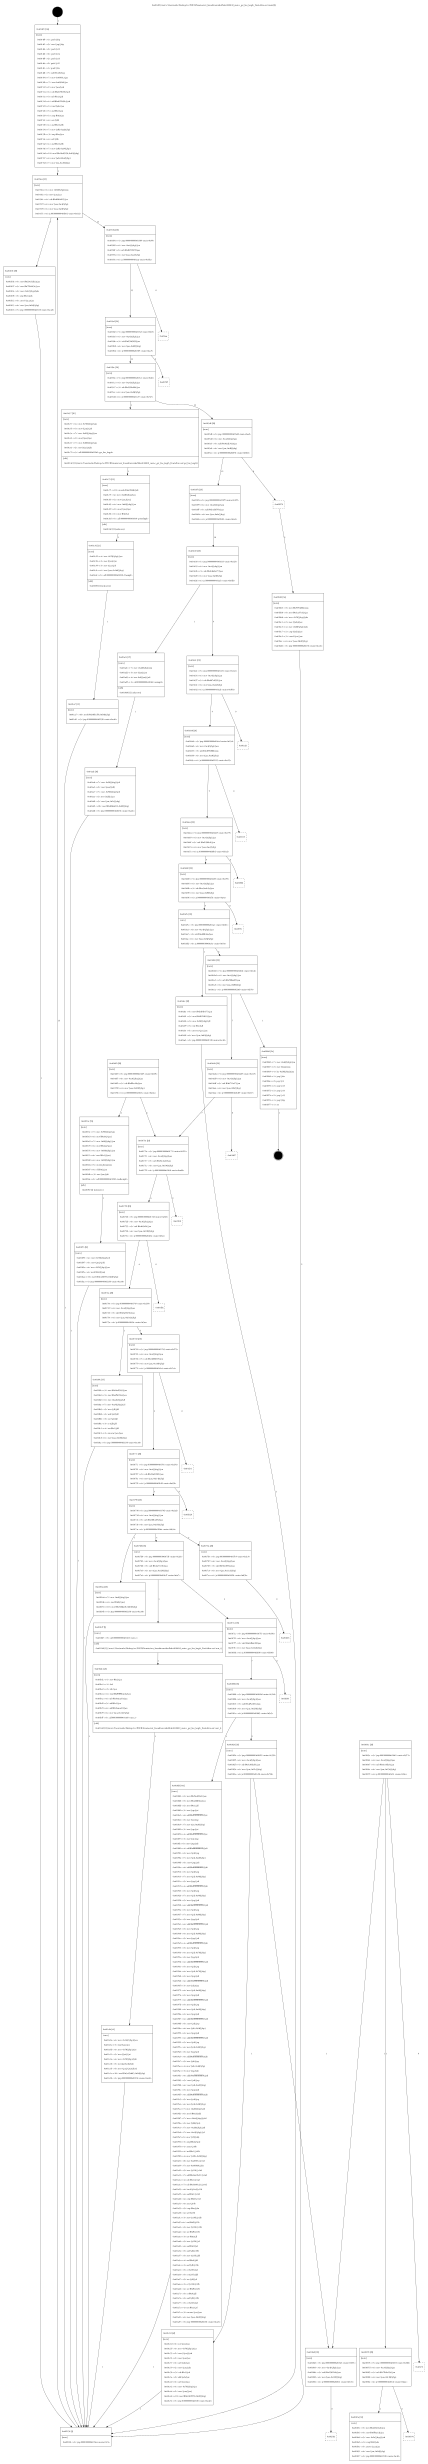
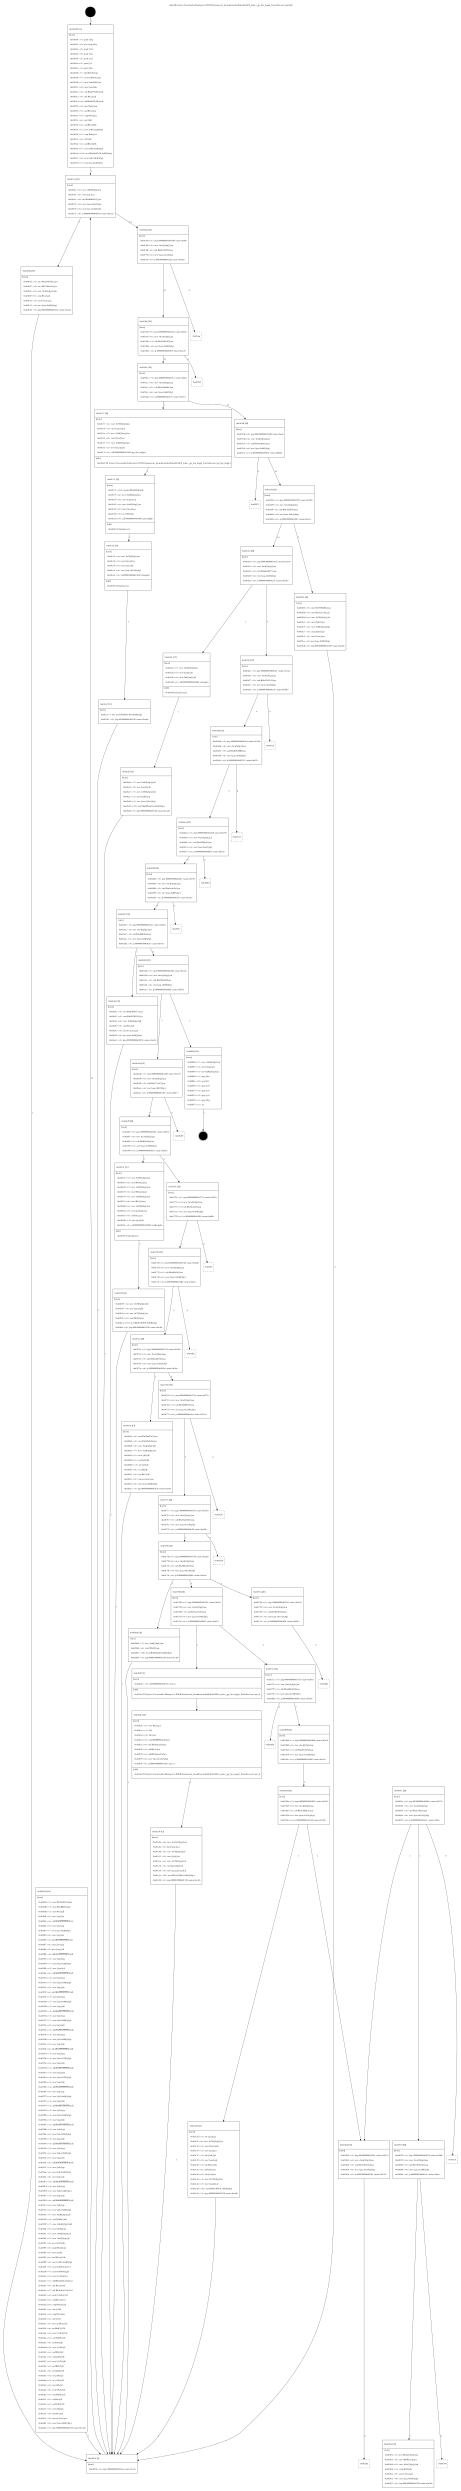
edge "0x402078" -> "0x401bb3 [36]": now "0x4015f4 [28]" -> "0x401bb3 [36]"
edge "0x4016d4 [28]" -> "0x40170c [28]": now "0x4016d4 [28]" -> "0x4016f0 [28]"
edge "0x401808 [28]" -> "0x4018d3 [441]": removed, label "1"
